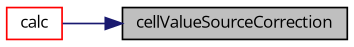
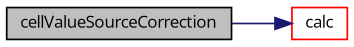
edge "calc" -> "cellValueSourceCorrection": reversed
